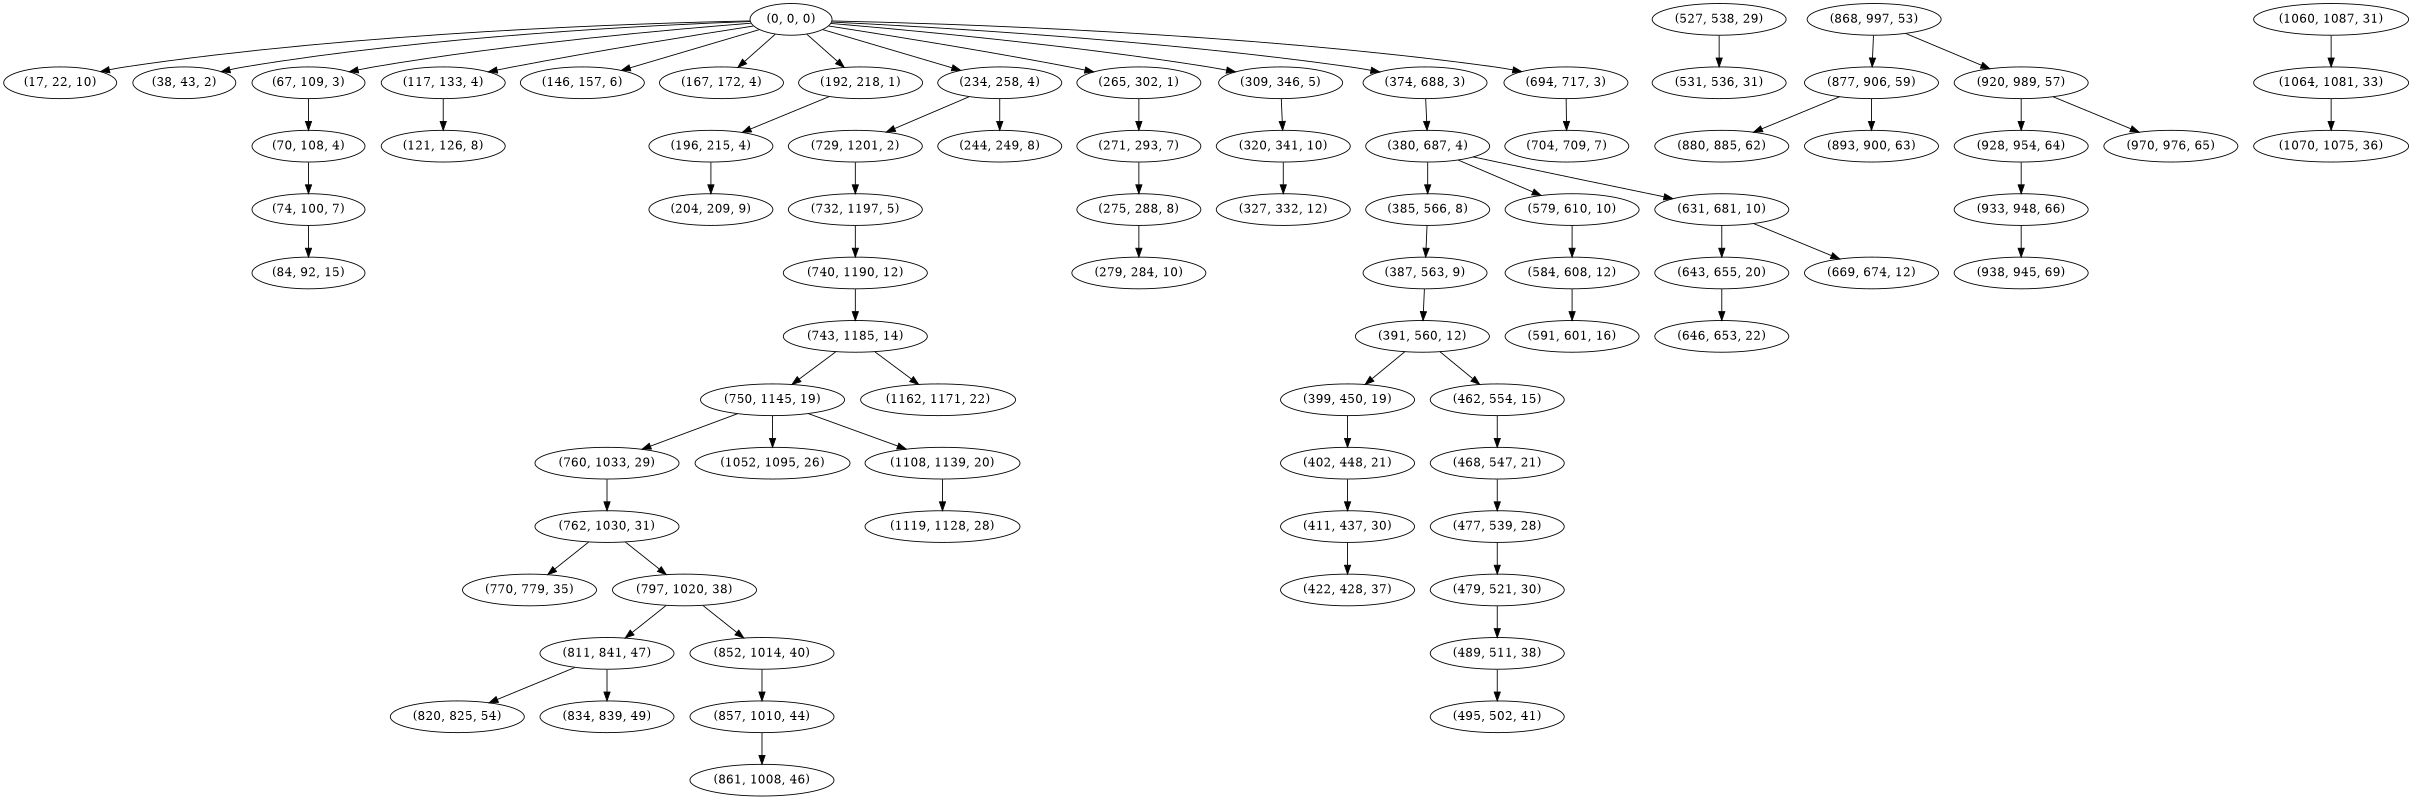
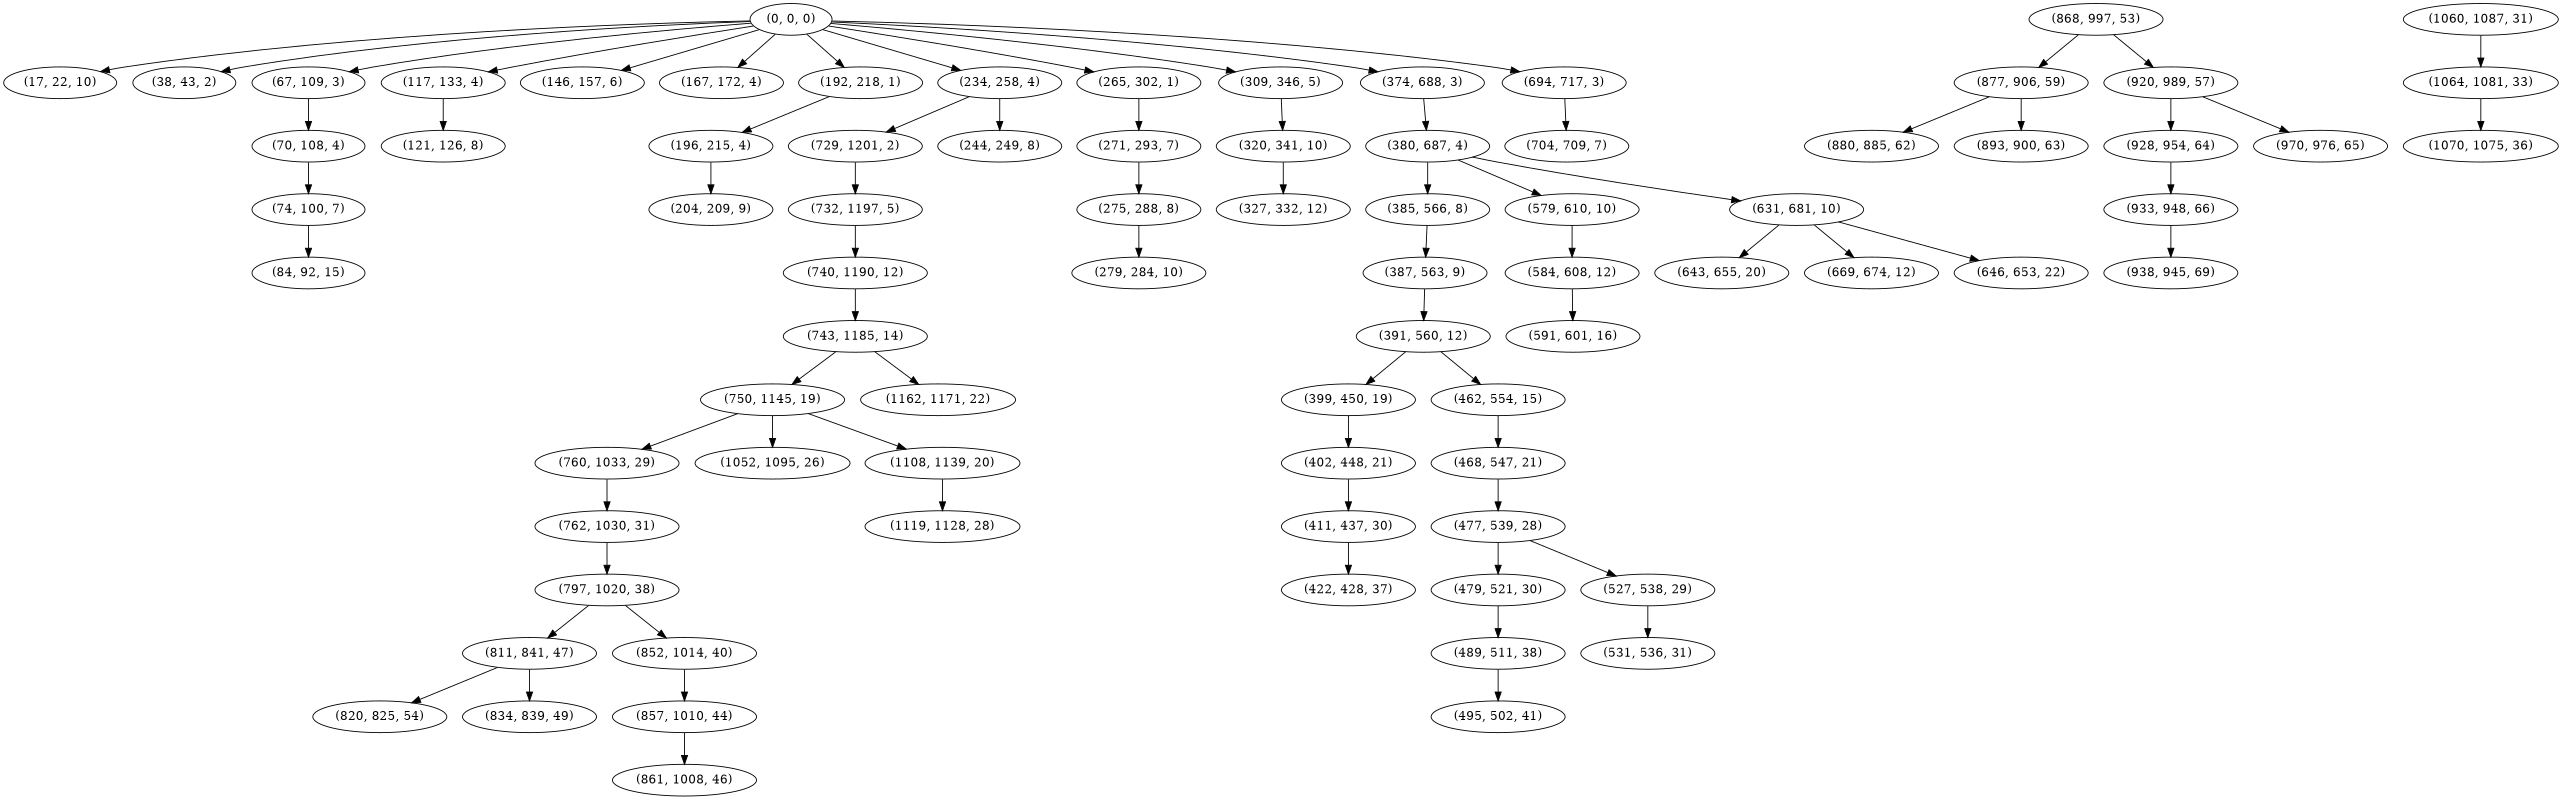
edge "(643, 655, 20)" -> "(646, 653, 22)": now "(631, 681, 10)" -> "(646, 653, 22)"
edge "(477, 539, 28)" -> "(527, 538, 29)": added
node "(770, 779, 35)": removed
